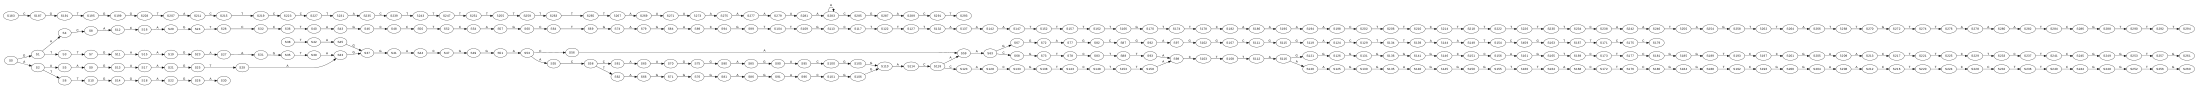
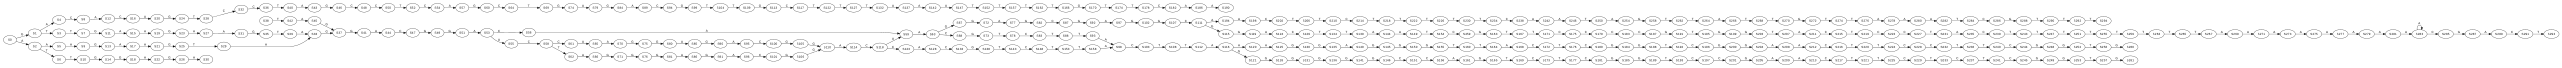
edge "S190" -> "S194": now "S111" -> "S194"
edge "S179" -> "S183": added, label "C"
